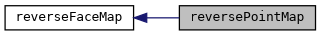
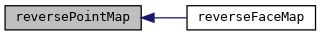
edge "reversePointMap" -> "reverseFaceMap": reversed
